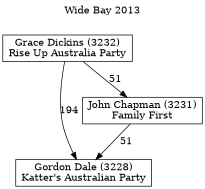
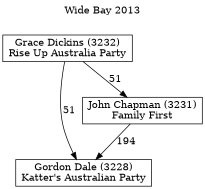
edge "Grace Dickins (3232) Rise Up Australia Party" -> "Gordon Dale (3228) Katter's Australian Party": label "194" -> "51"
edge "John Chapman (3231) Family First" -> "Gordon Dale (3228) Katter's Australian Party": label "51" -> "194"
